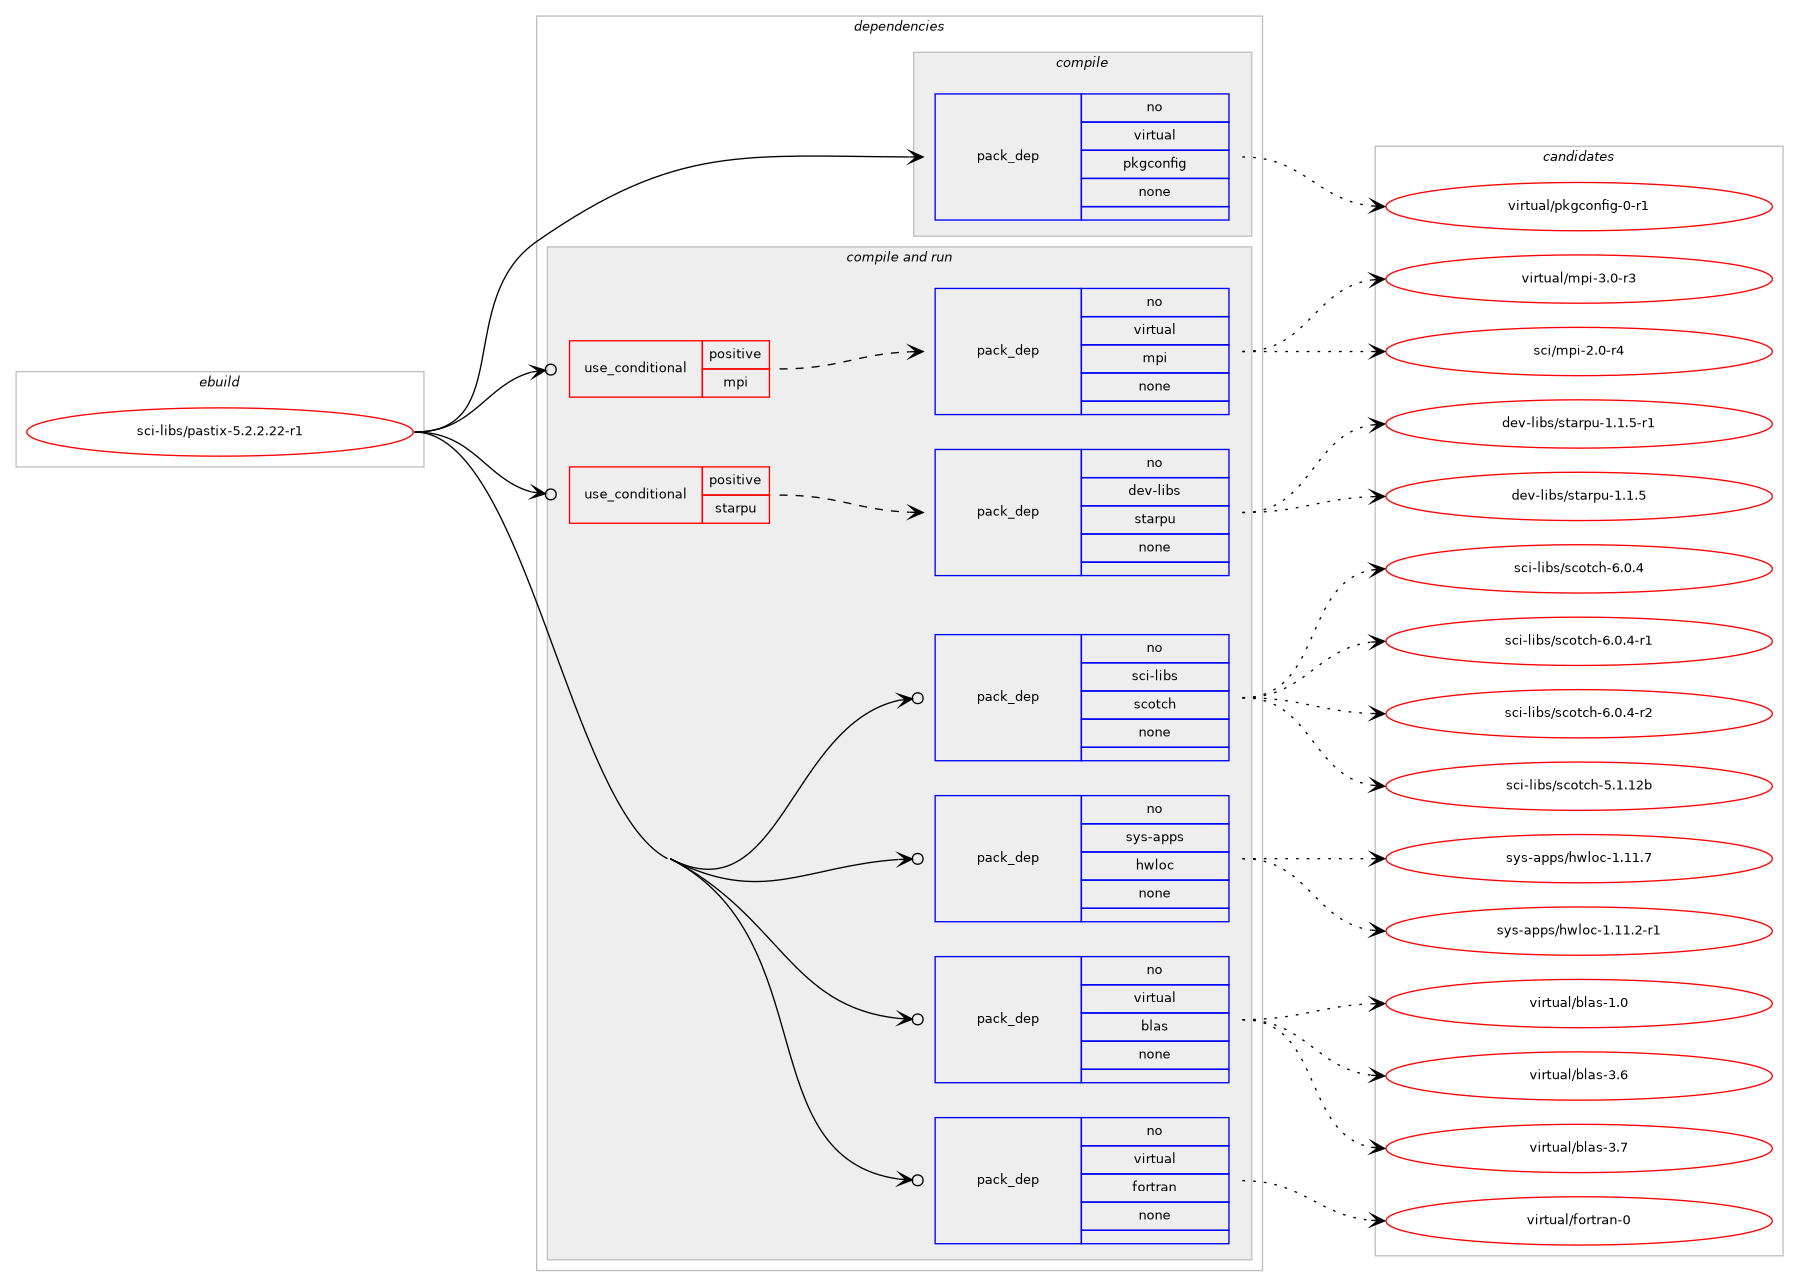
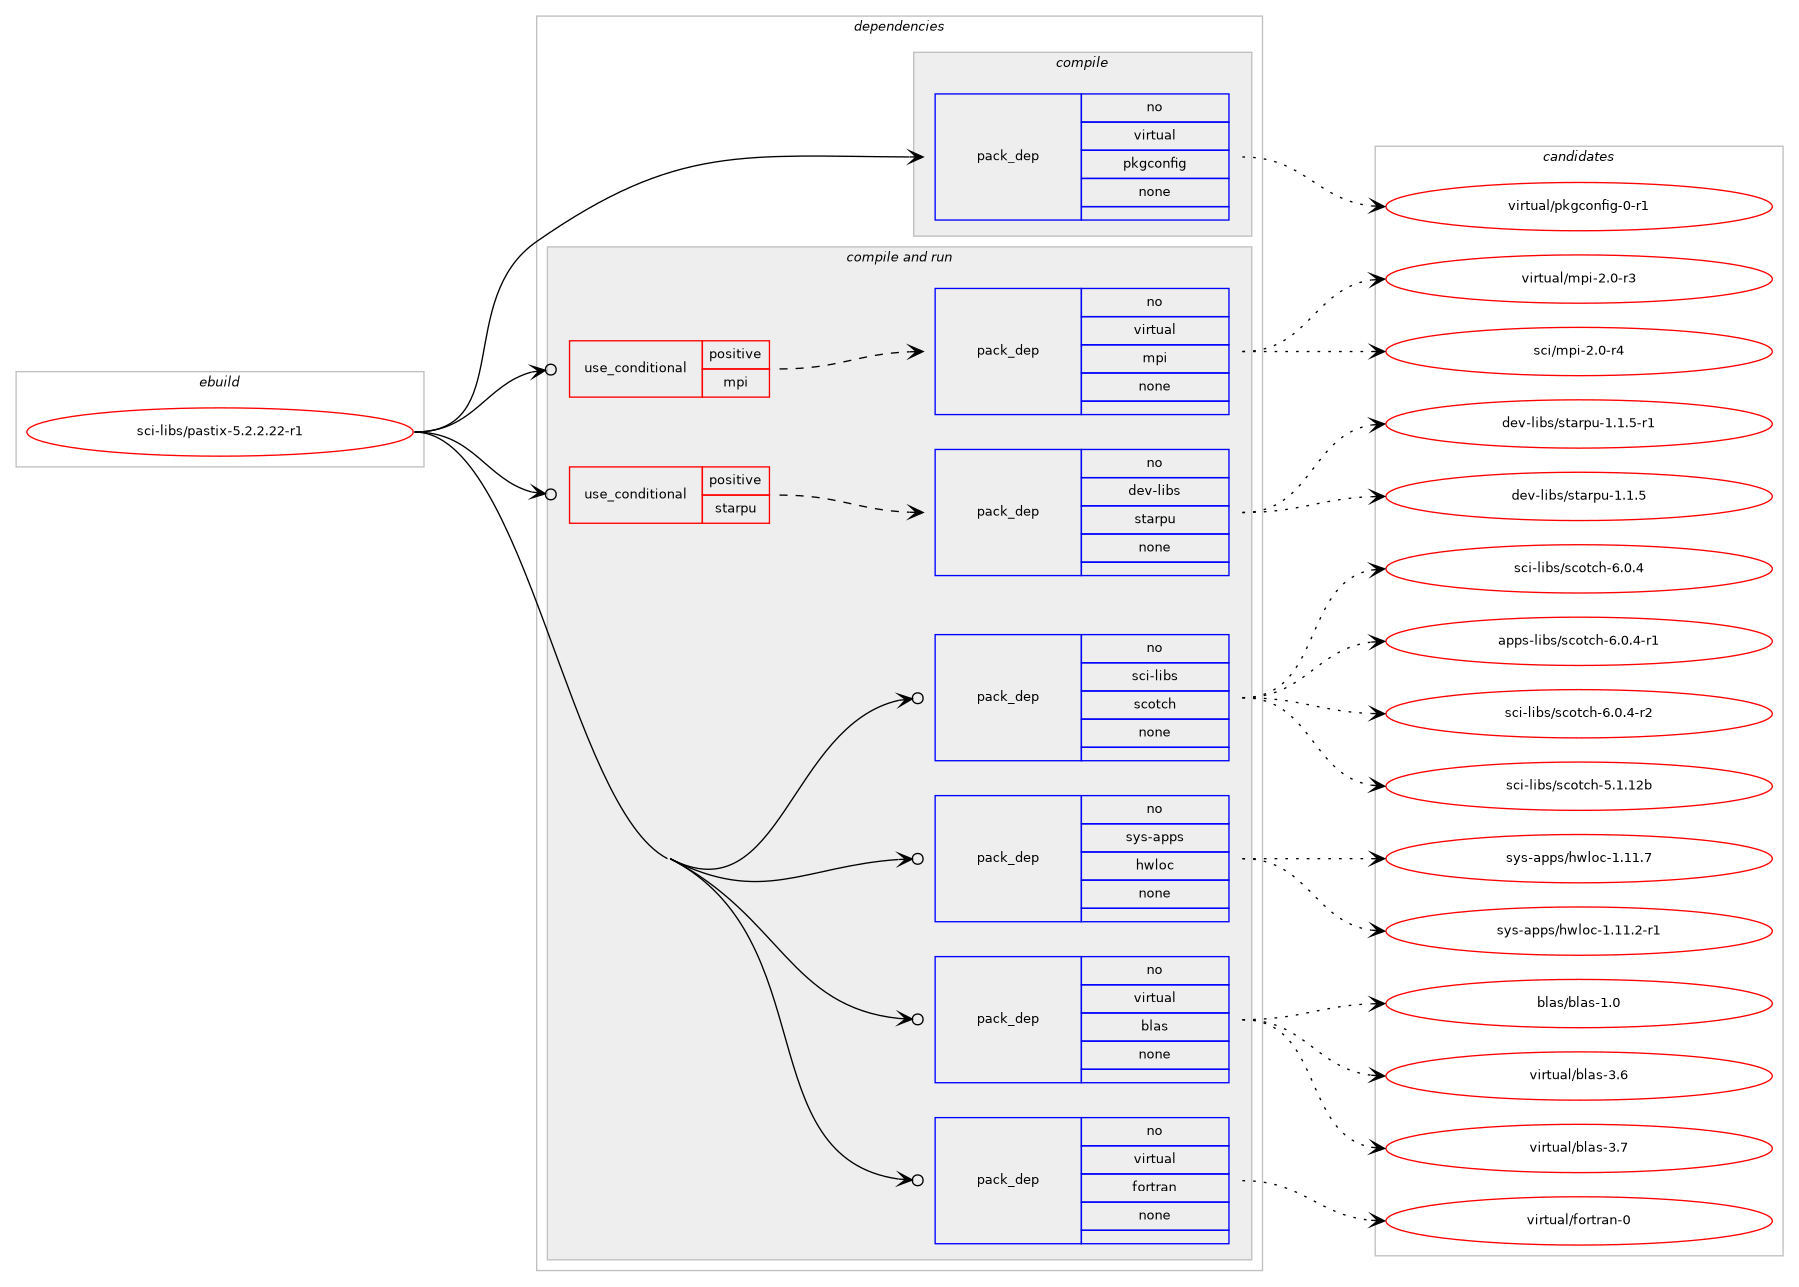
node "virtual/mpi-3.0-r3": label "virtual/mpi-3.0-r3" -> "virtual/mpi-2.0-r3"
node "sci-libs/scotch-6.0.4-r1": label "sci-libs/scotch-6.0.4-r1" -> "apps-libs/scotch-6.0.4-r1"
node "virtual/blas-1.0": label "virtual/blas-1.0" -> "blas/blas-1.0"
